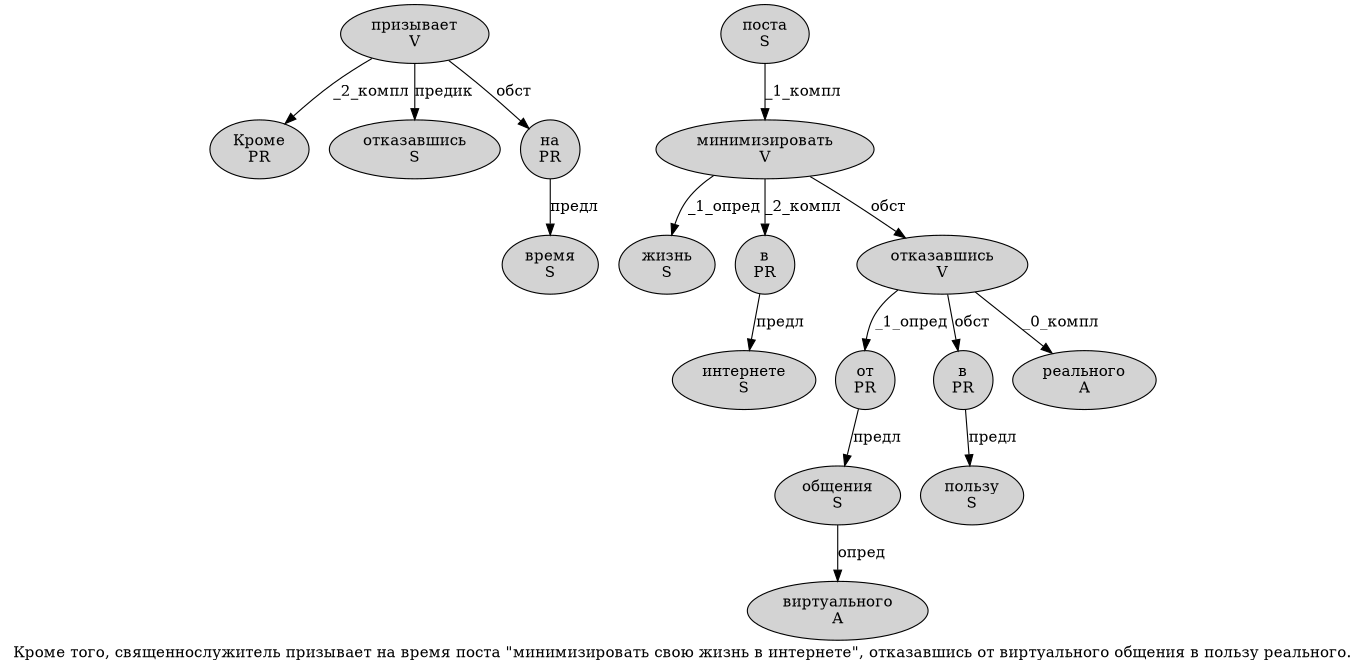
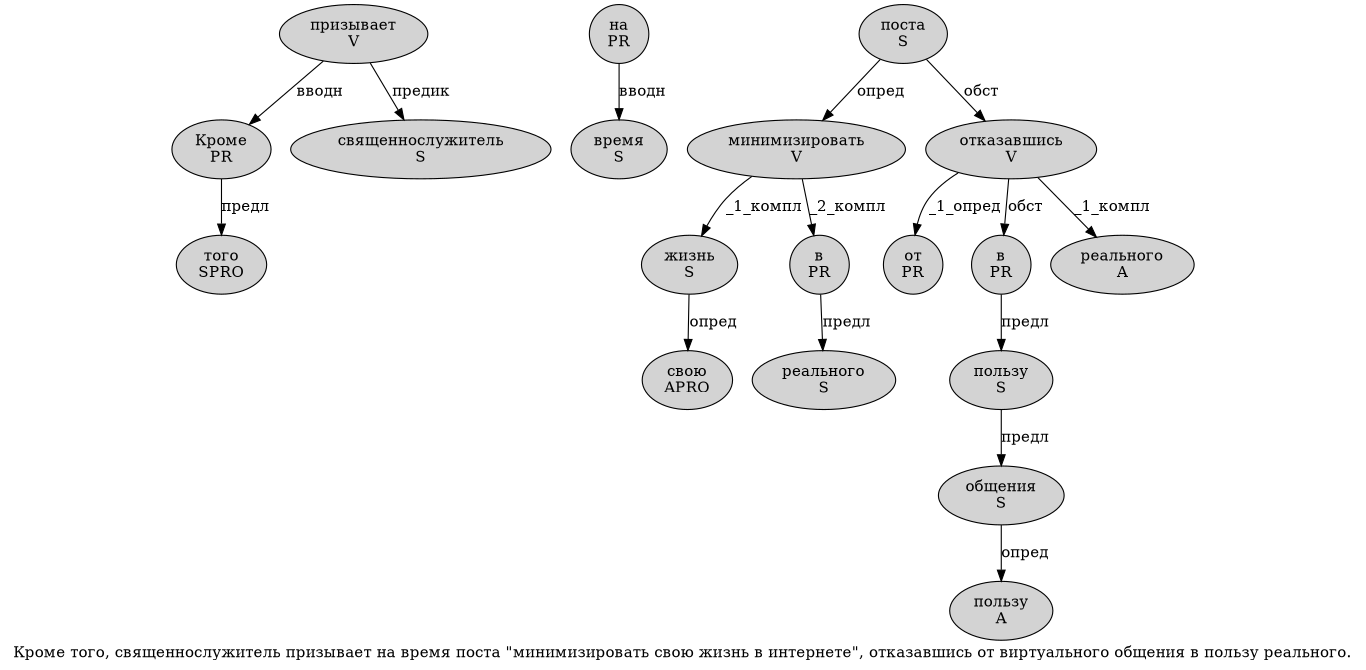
edge "призывает V" -> "на PR": removed, label "обст"
edge "призывает V" -> "Кроме PR": label "_2_компл" -> "вводн"
edge "поста S" -> "минимизировать V": label "_1_компл" -> "опред"
node "отказавшись S": label "отказавшись S" -> "священнослужитель S"
edge "минимизировать V" -> "отказавшись V": now "поста S" -> "отказавшись V"
edge "на PR" -> "время S": label "предл" -> "вводн"
edge "минимизировать V" -> "жизнь S": label "_1_опред" -> "_1_компл"
node "того SPRO": added
edge "отказавшись V" -> "реального A": label "_0_компл" -> "_1_компл"
node "свою APRO": added
node "интернете S": label "интернете S" -> "реального S"
edge "от PR" -> "общения S": now "пользу S" -> "общения S"
node "виртуального A": label "виртуального A" -> "пользу A"
